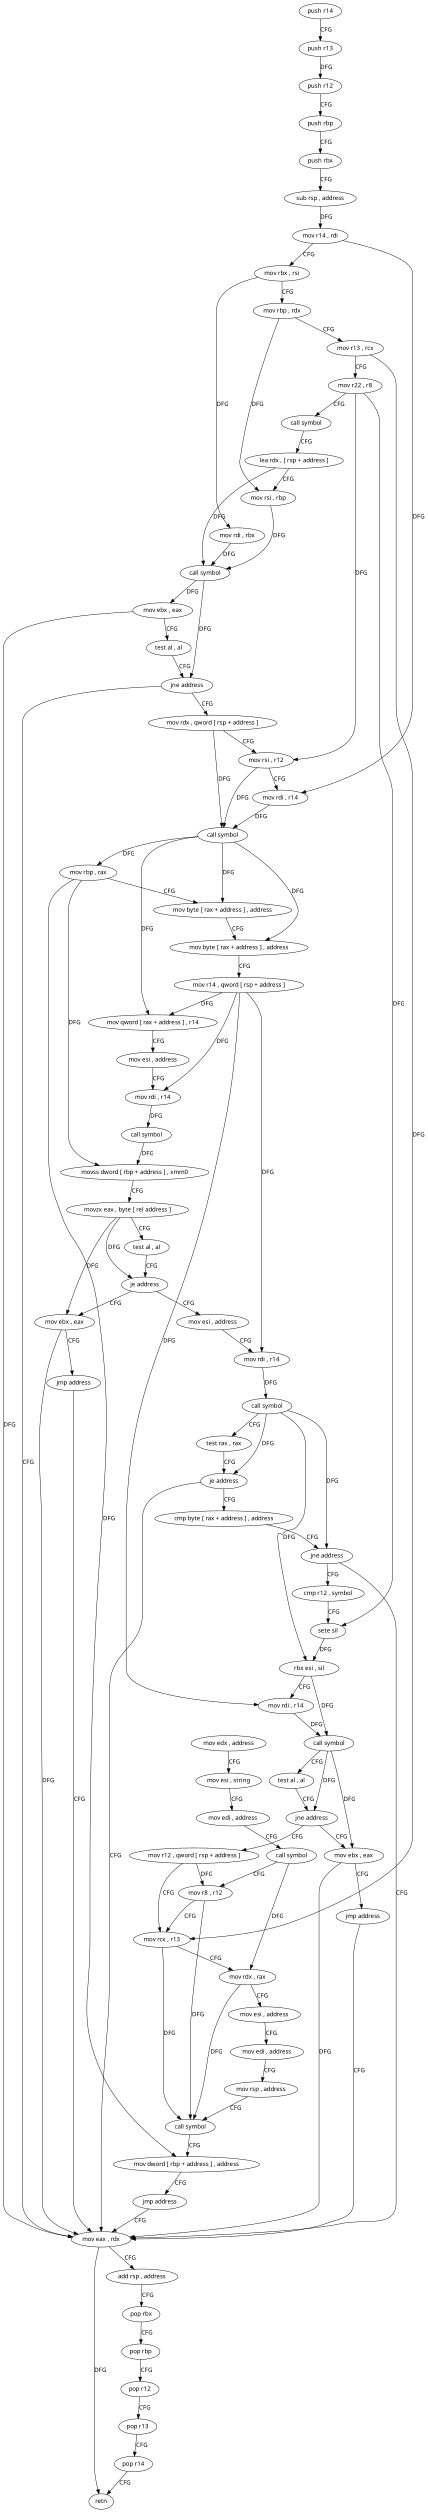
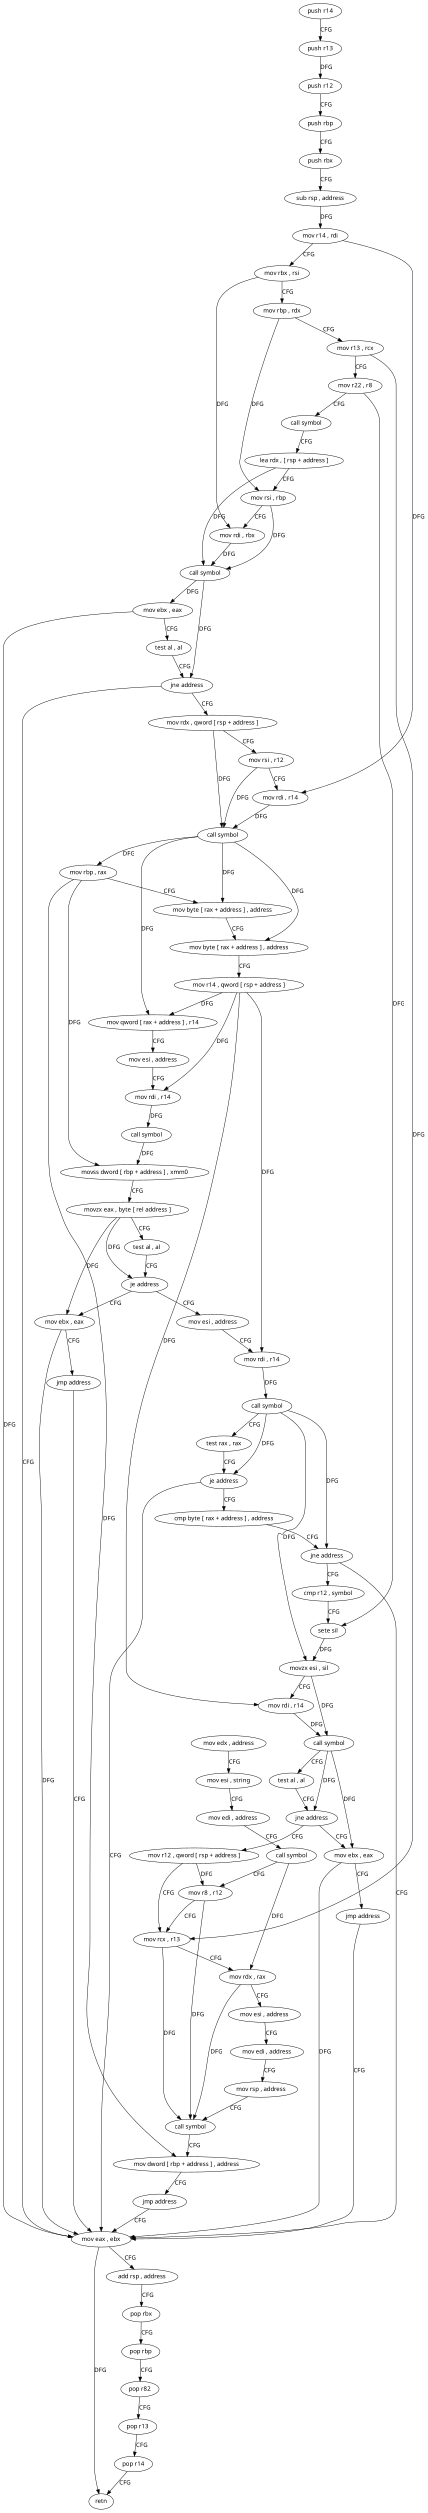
edge "mov rsi , rbp" -> "mov rdi , rbx": added, label "CFG"
edge "mov r22 , r8" -> "mov rsi , r12": removed, label "DFG"
node "rbx esi , sil": label "rbx esi , sil" -> "movzx esi , sil"
node "mov eax , rdx": label "mov eax , rdx" -> "mov eax , ebx"
node "pop r12": label "pop r12" -> "pop r82"
